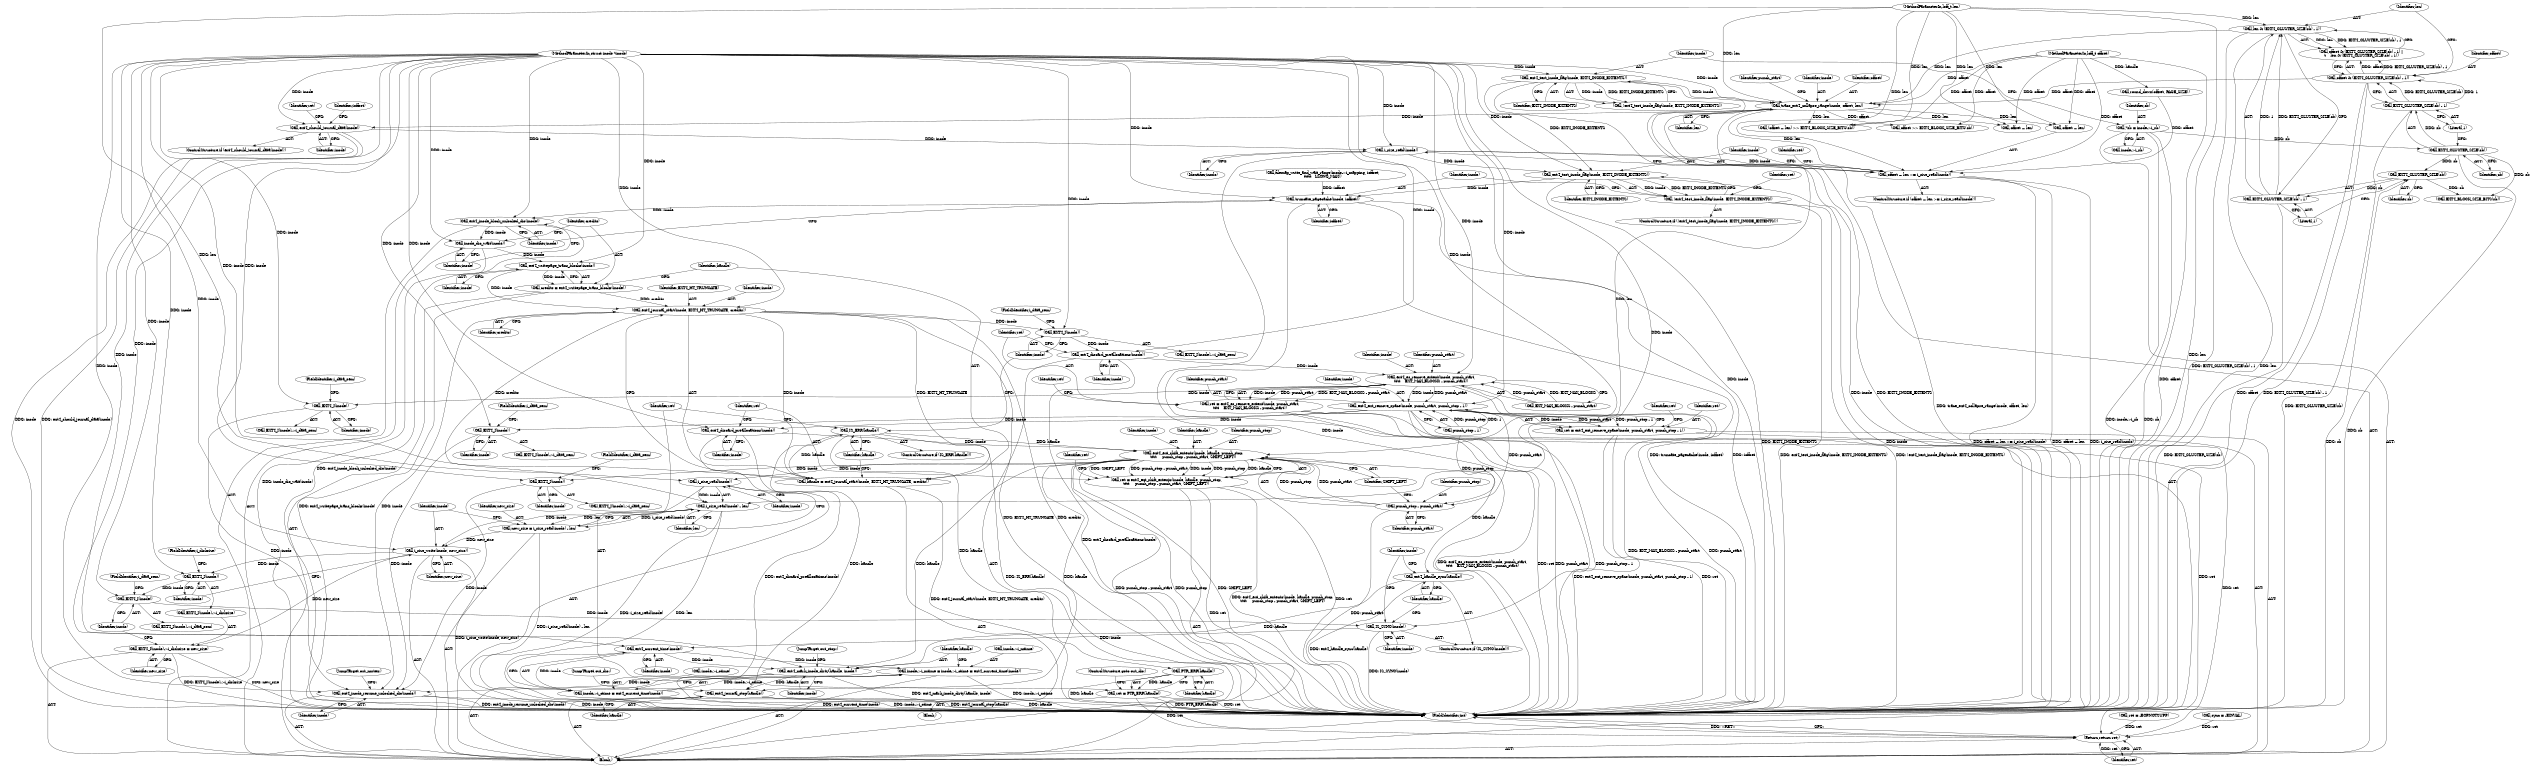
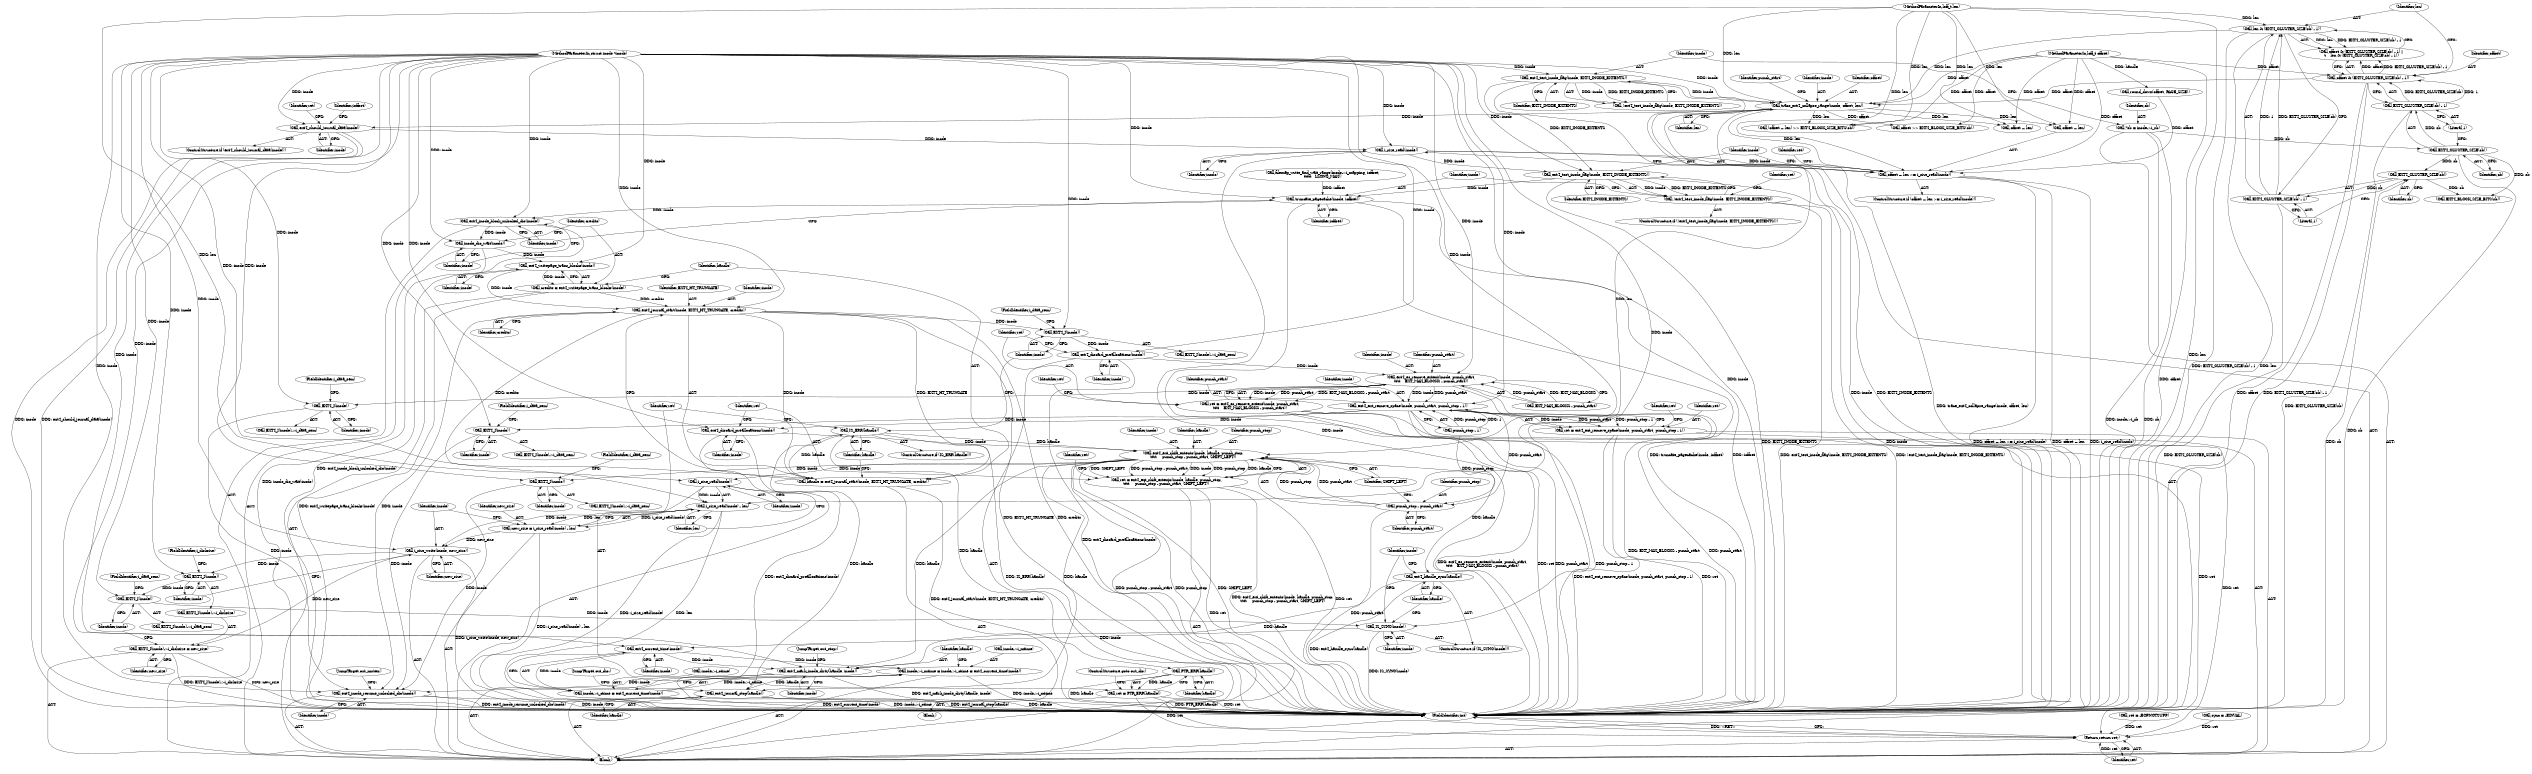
edge "(MethodParameterIn,loff_t offset)" -> "(Call,offset & (EXT4_CLUSTER_SIZE(sb) - 1))": added, label "DDG: offset"
node "(Call,inode->i_sb)": removed
